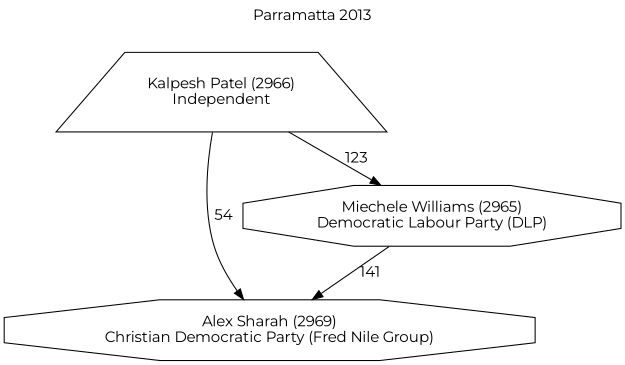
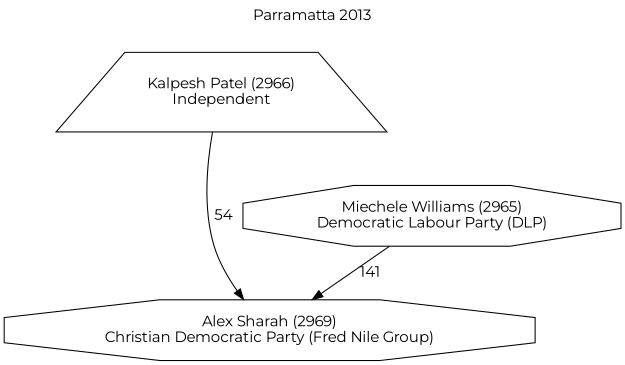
edge "Kalpesh Patel (2966) Independent" -> "Miechele Williams (2965) Democratic Labour Party (DLP)": removed, label "123"
